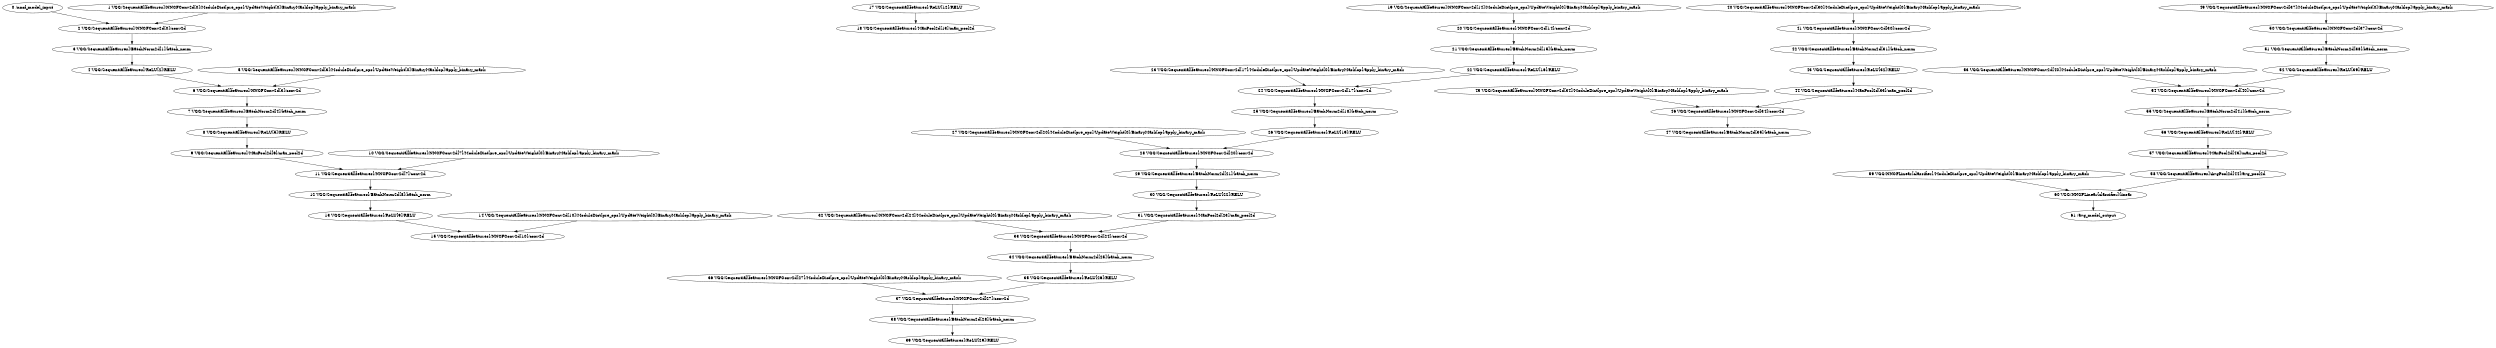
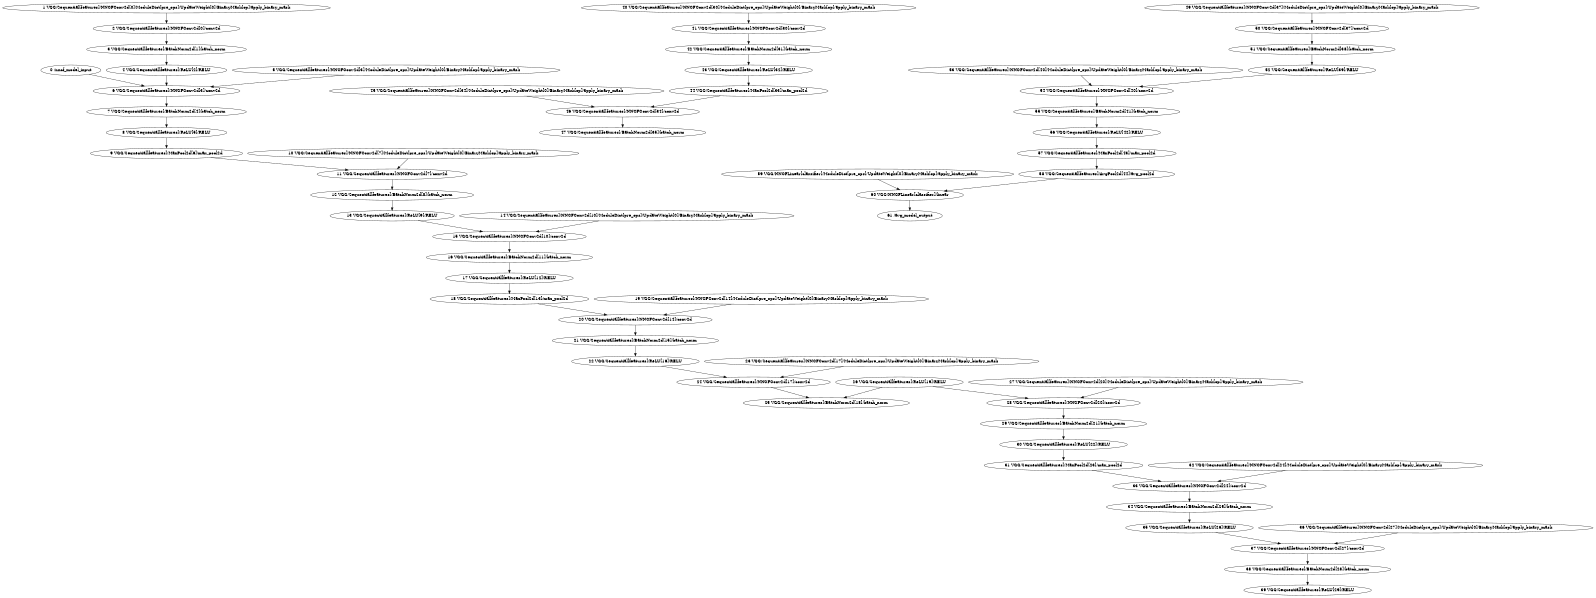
edge "0 /nncf_model_input" -> "2 VGG/Sequential[features]/NNCFConv2d[0]/conv2d": now "0 /nncf_model_input" -> "6 VGG/Sequential[features]/NNCFConv2d[3]/conv2d"
edge "25 VGG/Sequential[features]/BatchNorm2d[18]/batch_norm" -> "26 VGG/Sequential[features]/ReLU[19]/RELU": reversed
node "16 VGG/Sequential[features]/BatchNorm2d[11]/batch_norm": added
edge "18 VGG/Sequential[features]/MaxPool2d[13]/max_pool2d" -> "20 VGG/Sequential[features]/NNCFConv2d[14]/conv2d": added
